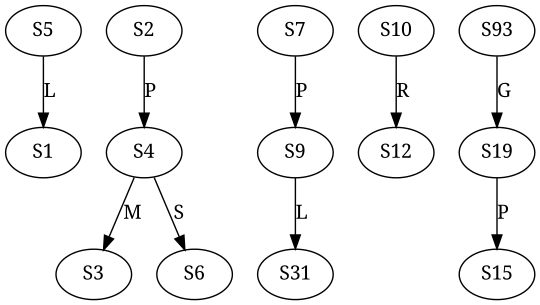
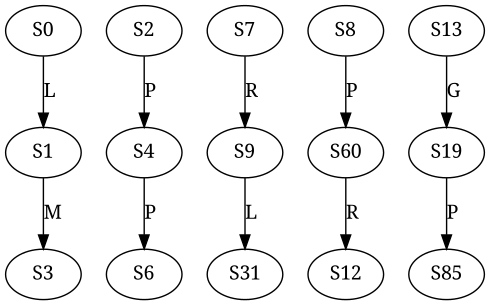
node "S5": label "S5" -> "S0"
node "S8": added
node "S10": label "S10" -> "S60"
node "S93": label "S93" -> "S13"
edge "S7" -> "S9": label "P" -> "R"
edge "S4" -> "S3": now "S1" -> "S3"
edge "S4" -> "S6": label "S" -> "P"
node "S15": label "S15" -> "S85"
